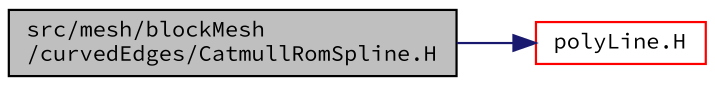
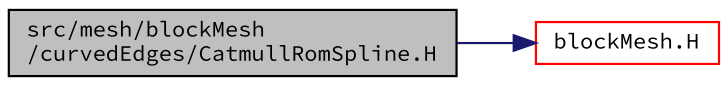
node "polyLine.H": label "polyLine.H" -> "blockMesh.H"
